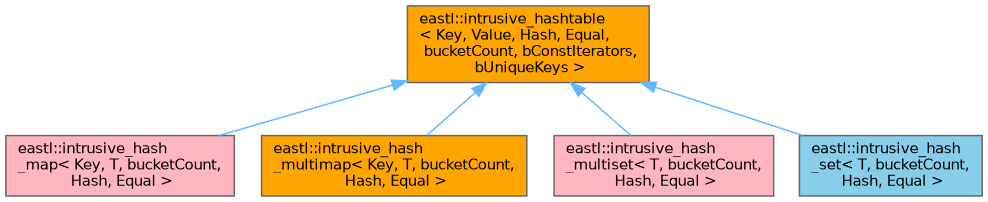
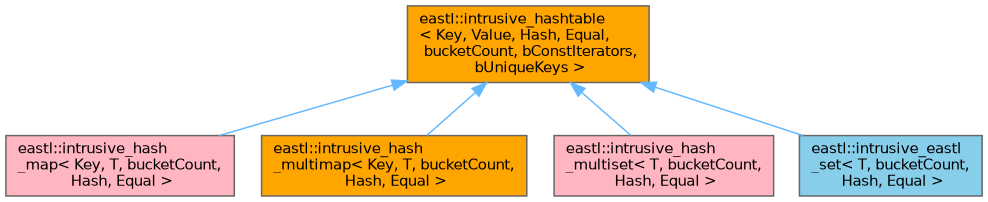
node "eastl::intrusive_hash _set< T, bucketCount, Hash, Equal >": label "eastl::intrusive_hash _set< T, bucketCount, Hash, Equal >" -> "eastl::intrusive_eastl _set< T, bucketCount, Hash, Equal >"
